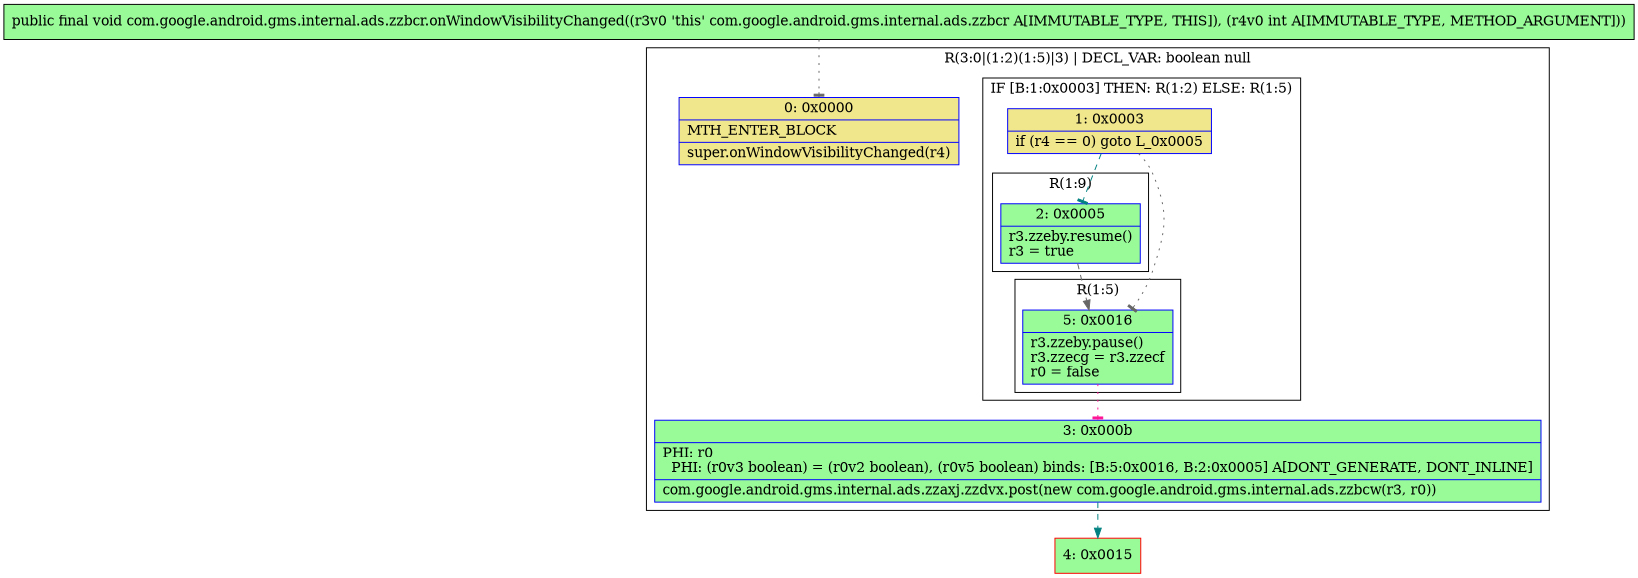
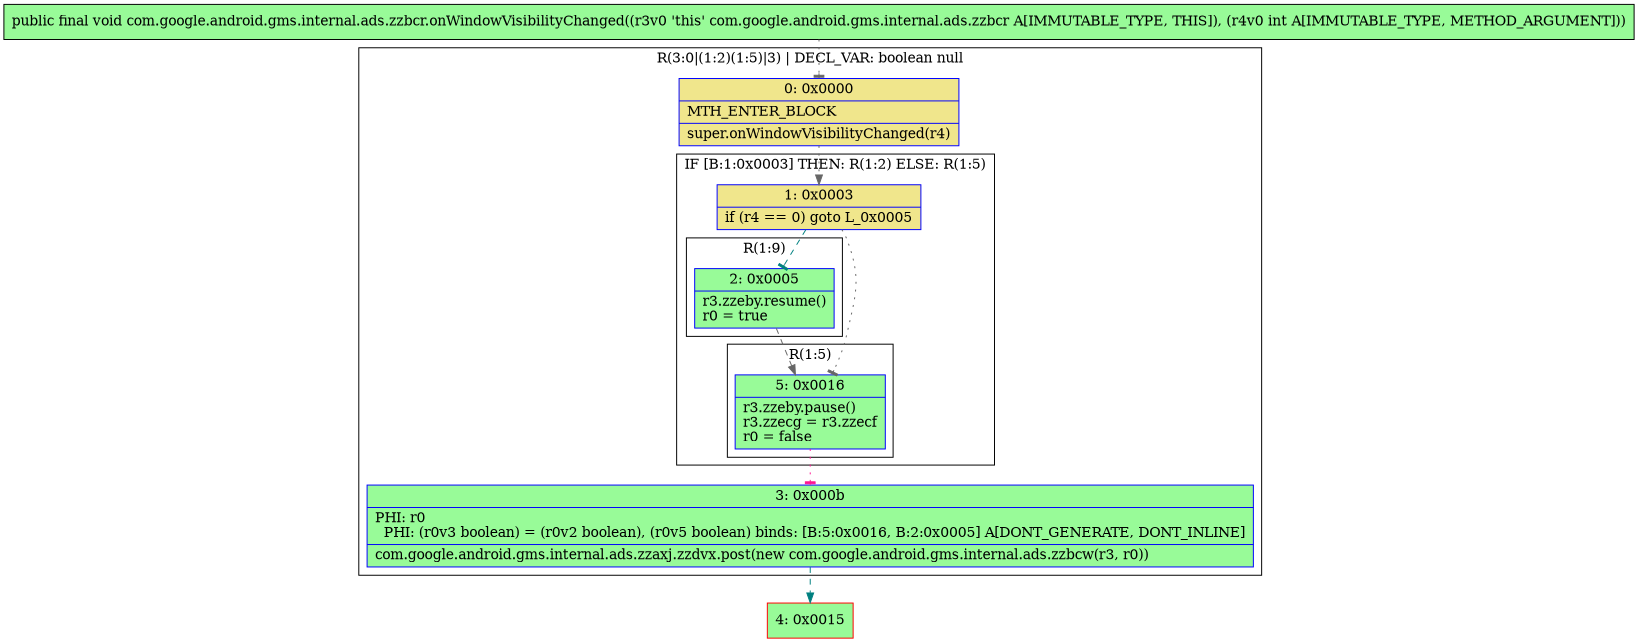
edge "0: 0x0000" -> "1: 0x0003": added
node "2: 0x0005": text "r3 = true" -> "r0 = true"
